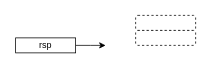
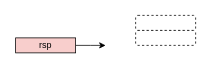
node "rsp": fillcolor #ffffff -> #f8cecc
